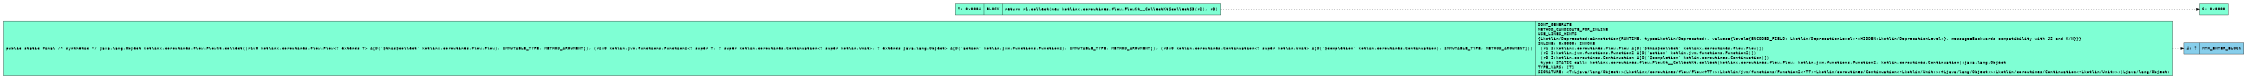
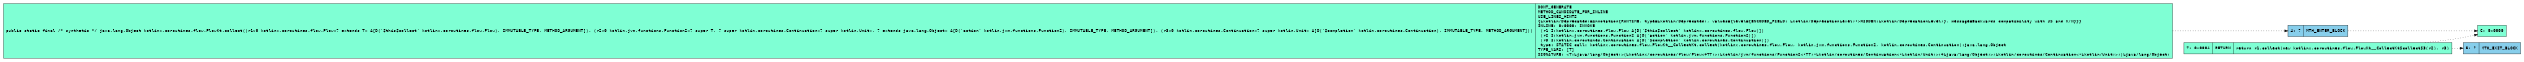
node "7: 0x0004": text "BLOCK" -> "RETURN"
edge "4: ?" -> "6: 0x0000": added
node "5: ?": added
